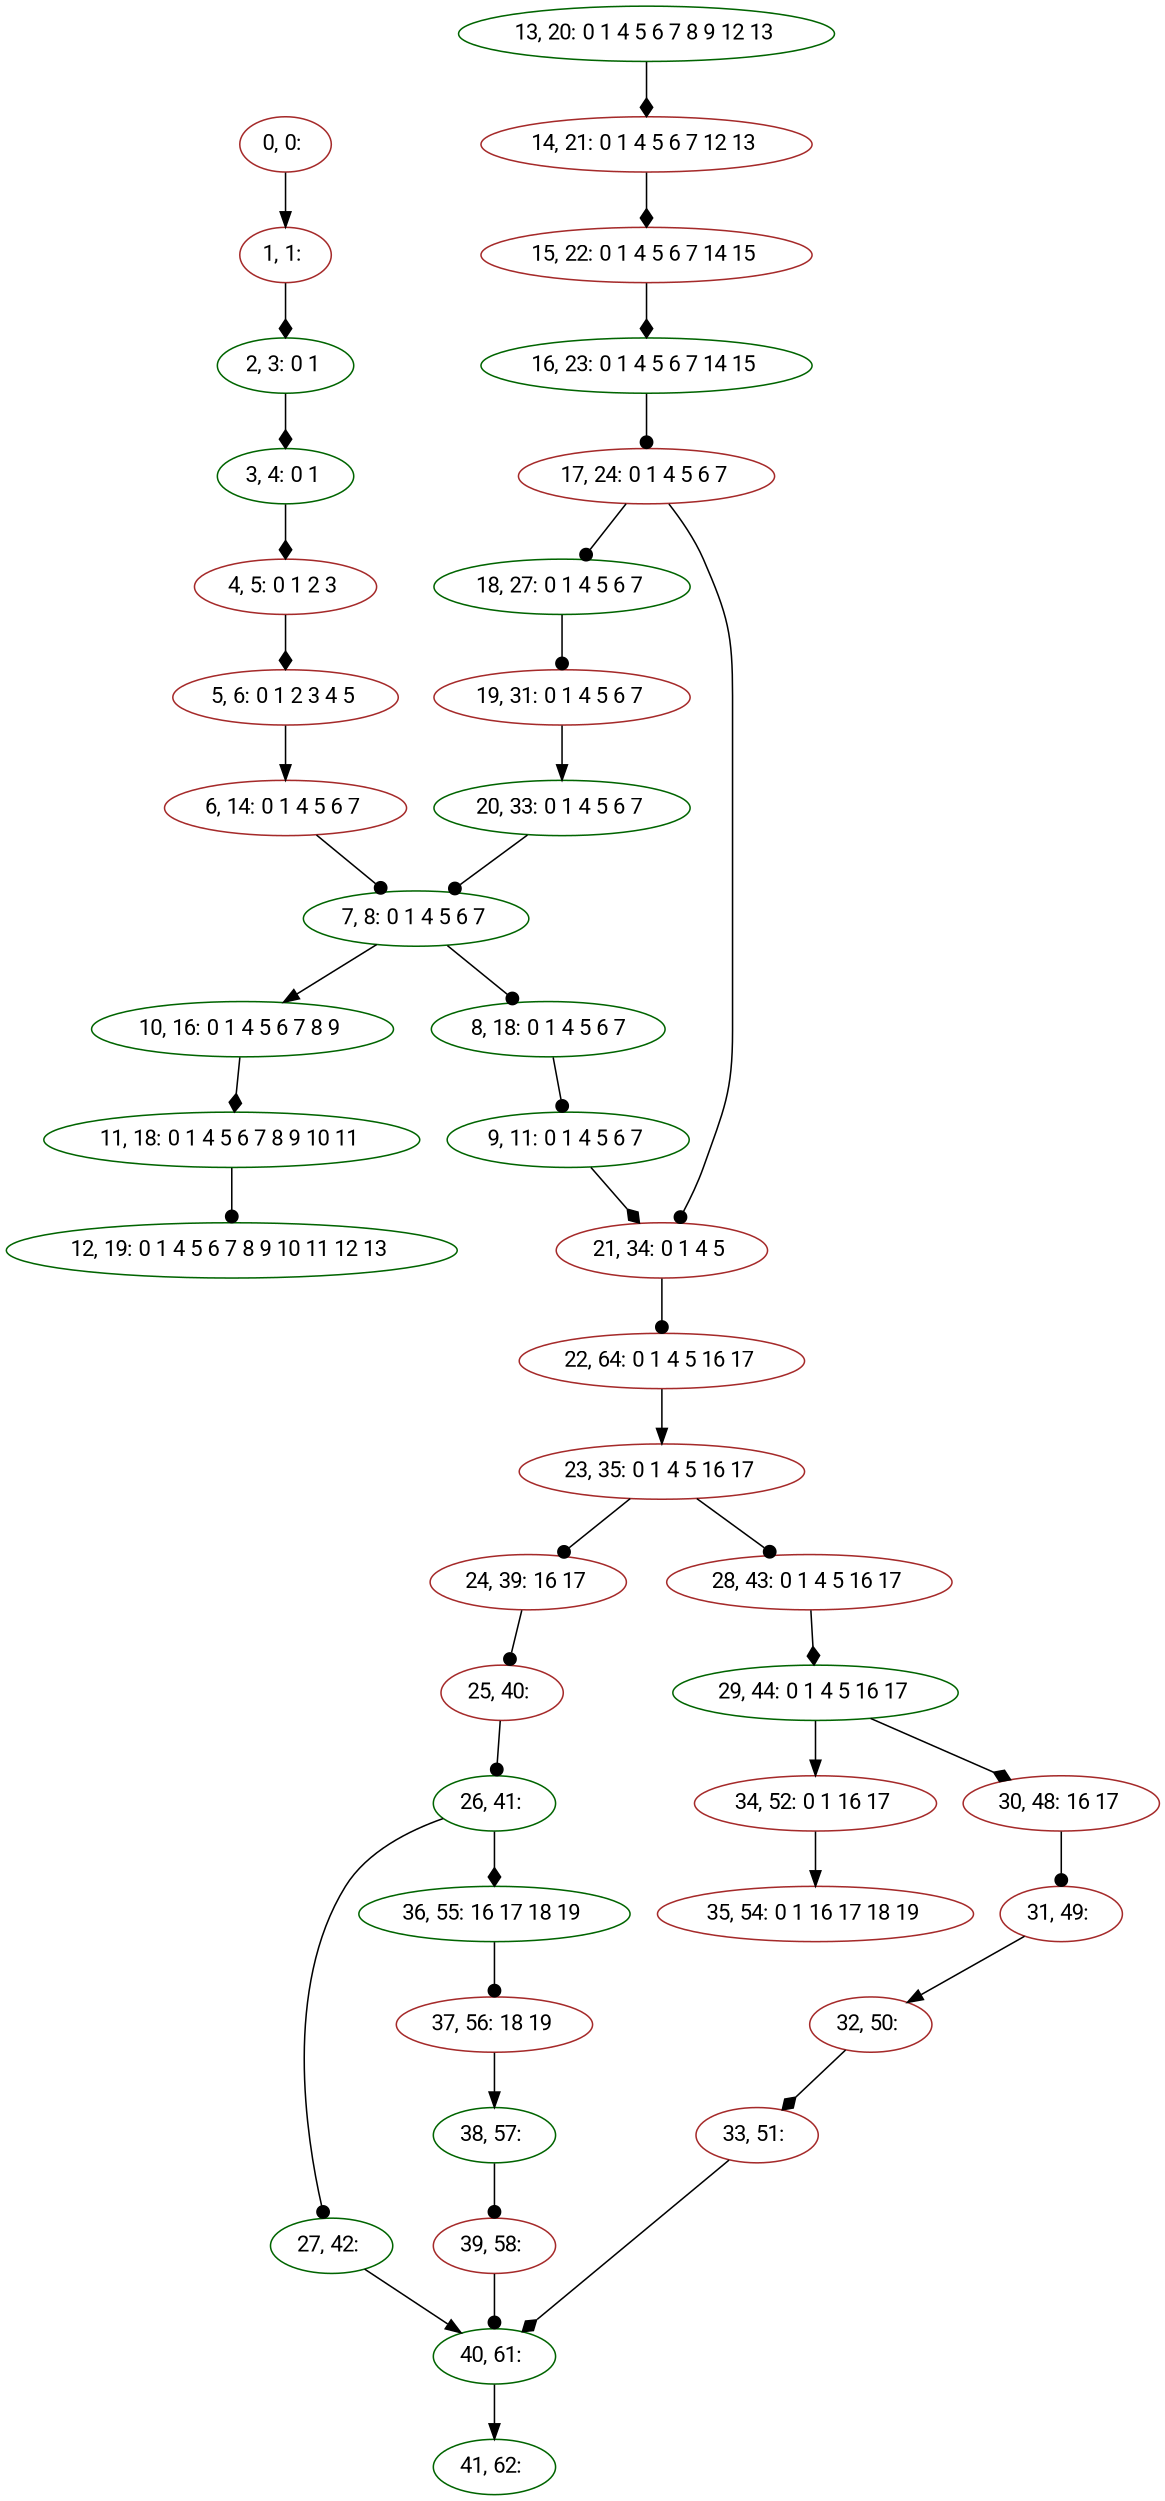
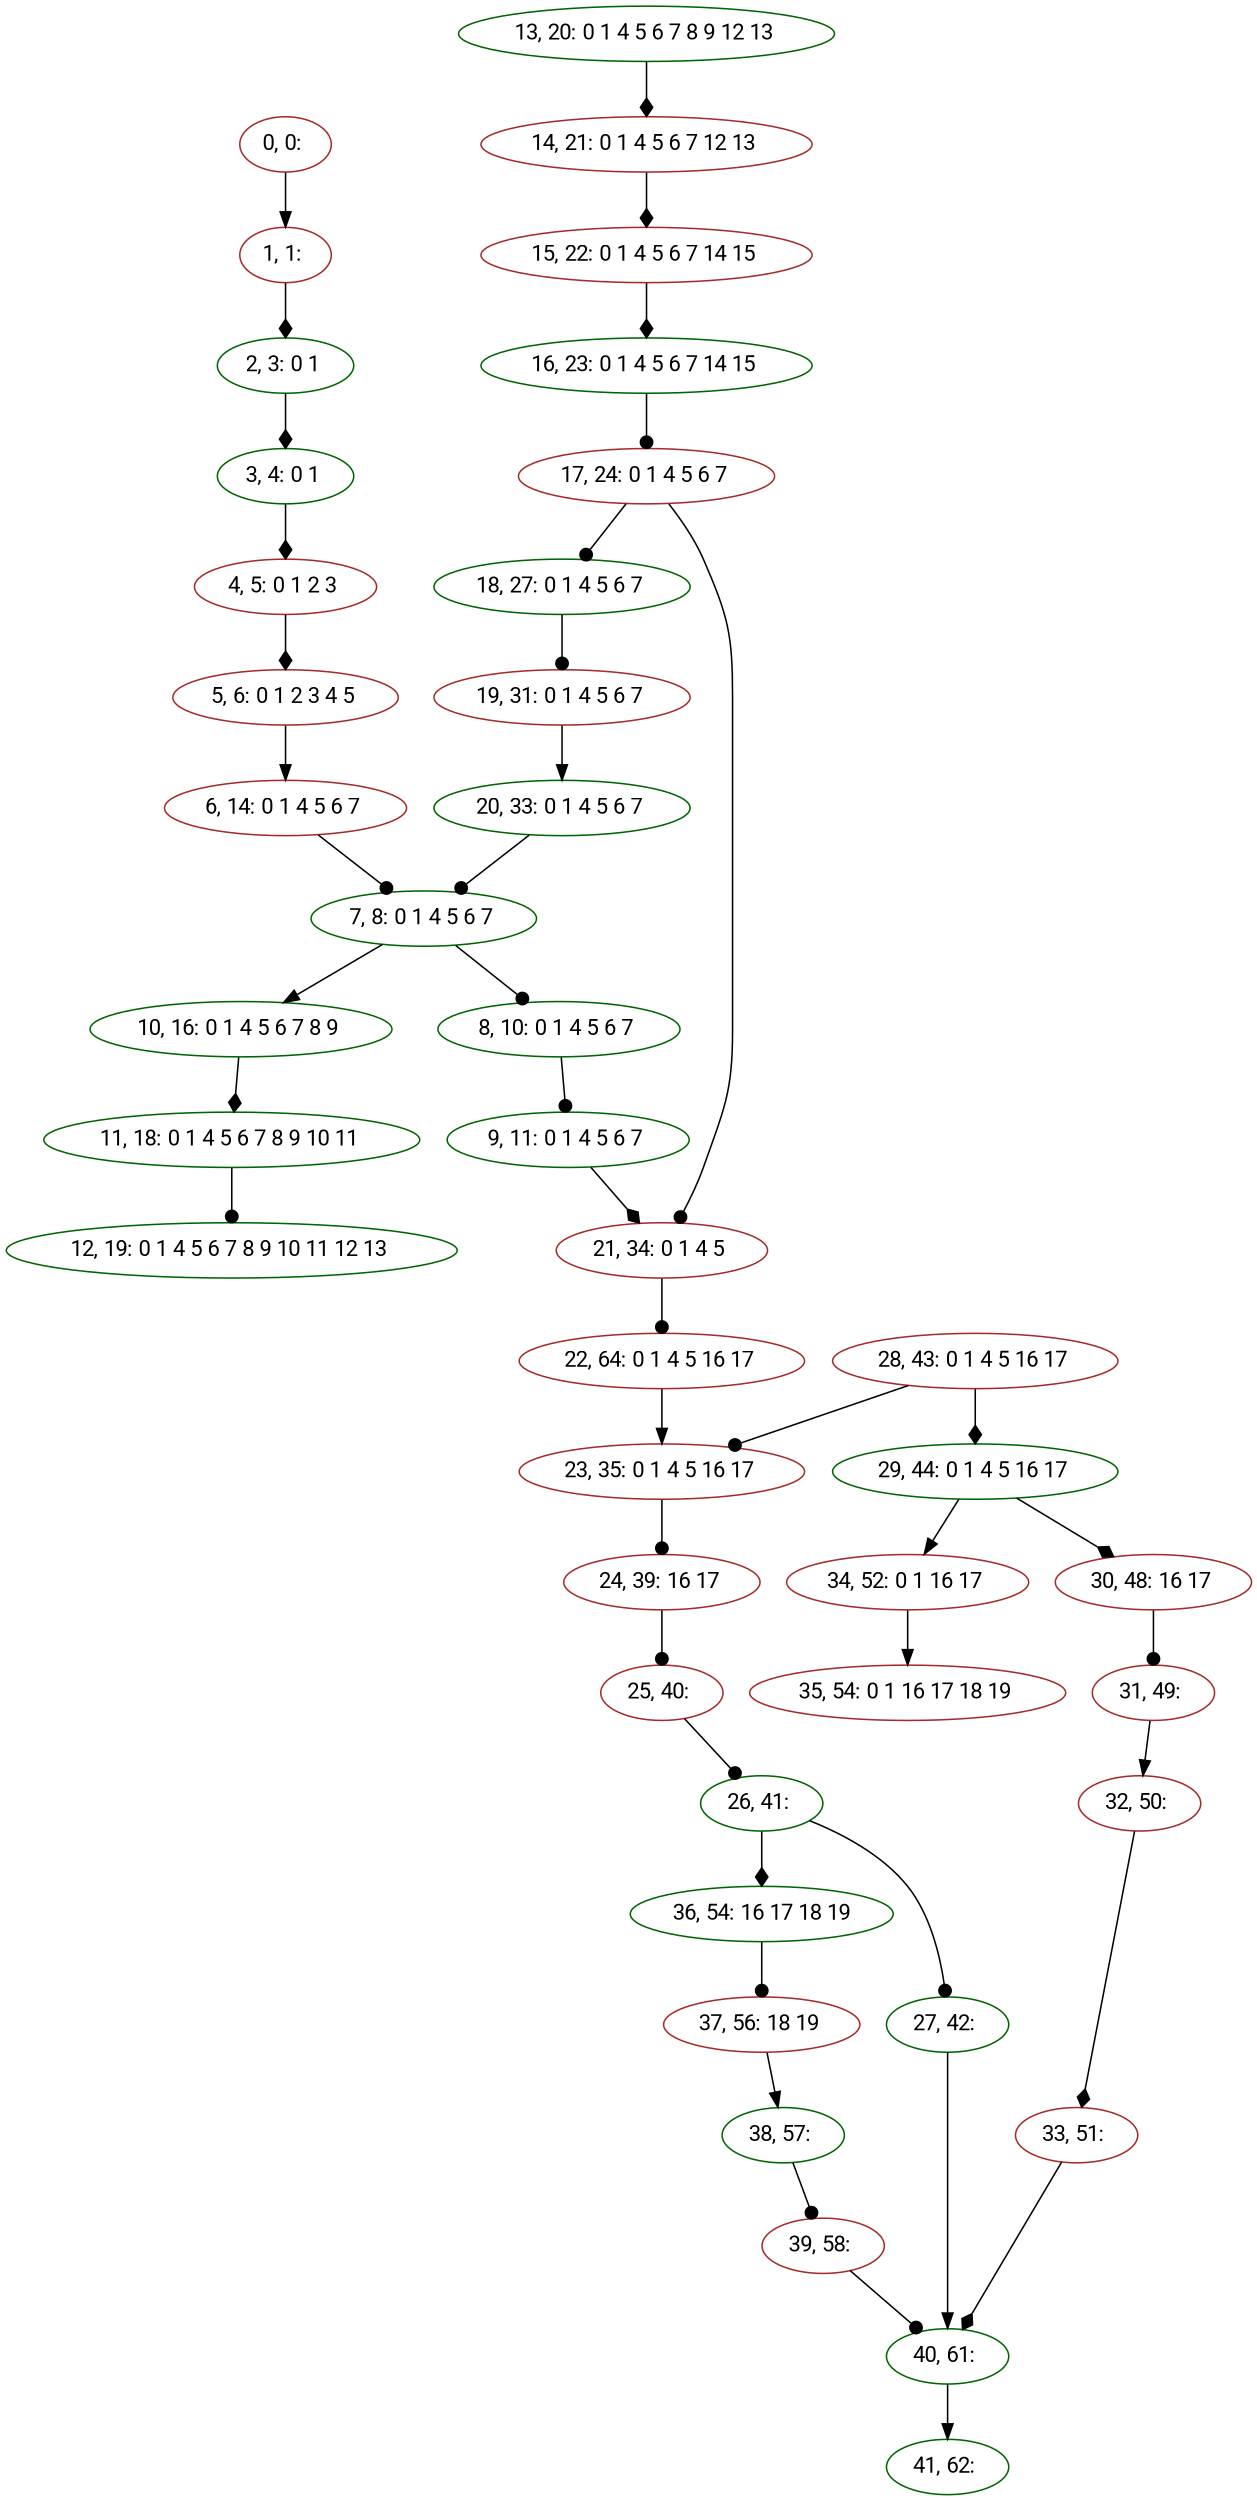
node "8, 18: 0 1 4 5 6 7": label "8, 18: 0 1 4 5 6 7" -> "8, 10: 0 1 4 5 6 7"
edge "23, 35: 0 1 4 5 16 17" -> "28, 43: 0 1 4 5 16 17": reversed
node "36, 55: 16 17 18 19": label "36, 55: 16 17 18 19" -> "36, 54: 16 17 18 19"
